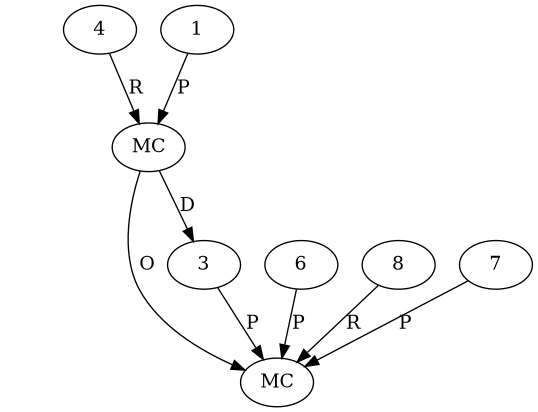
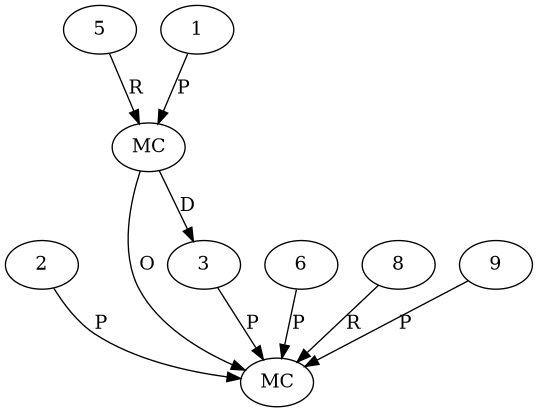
node "4": label "4" -> "5"
node "2": added
node "7": label "7" -> "9"
